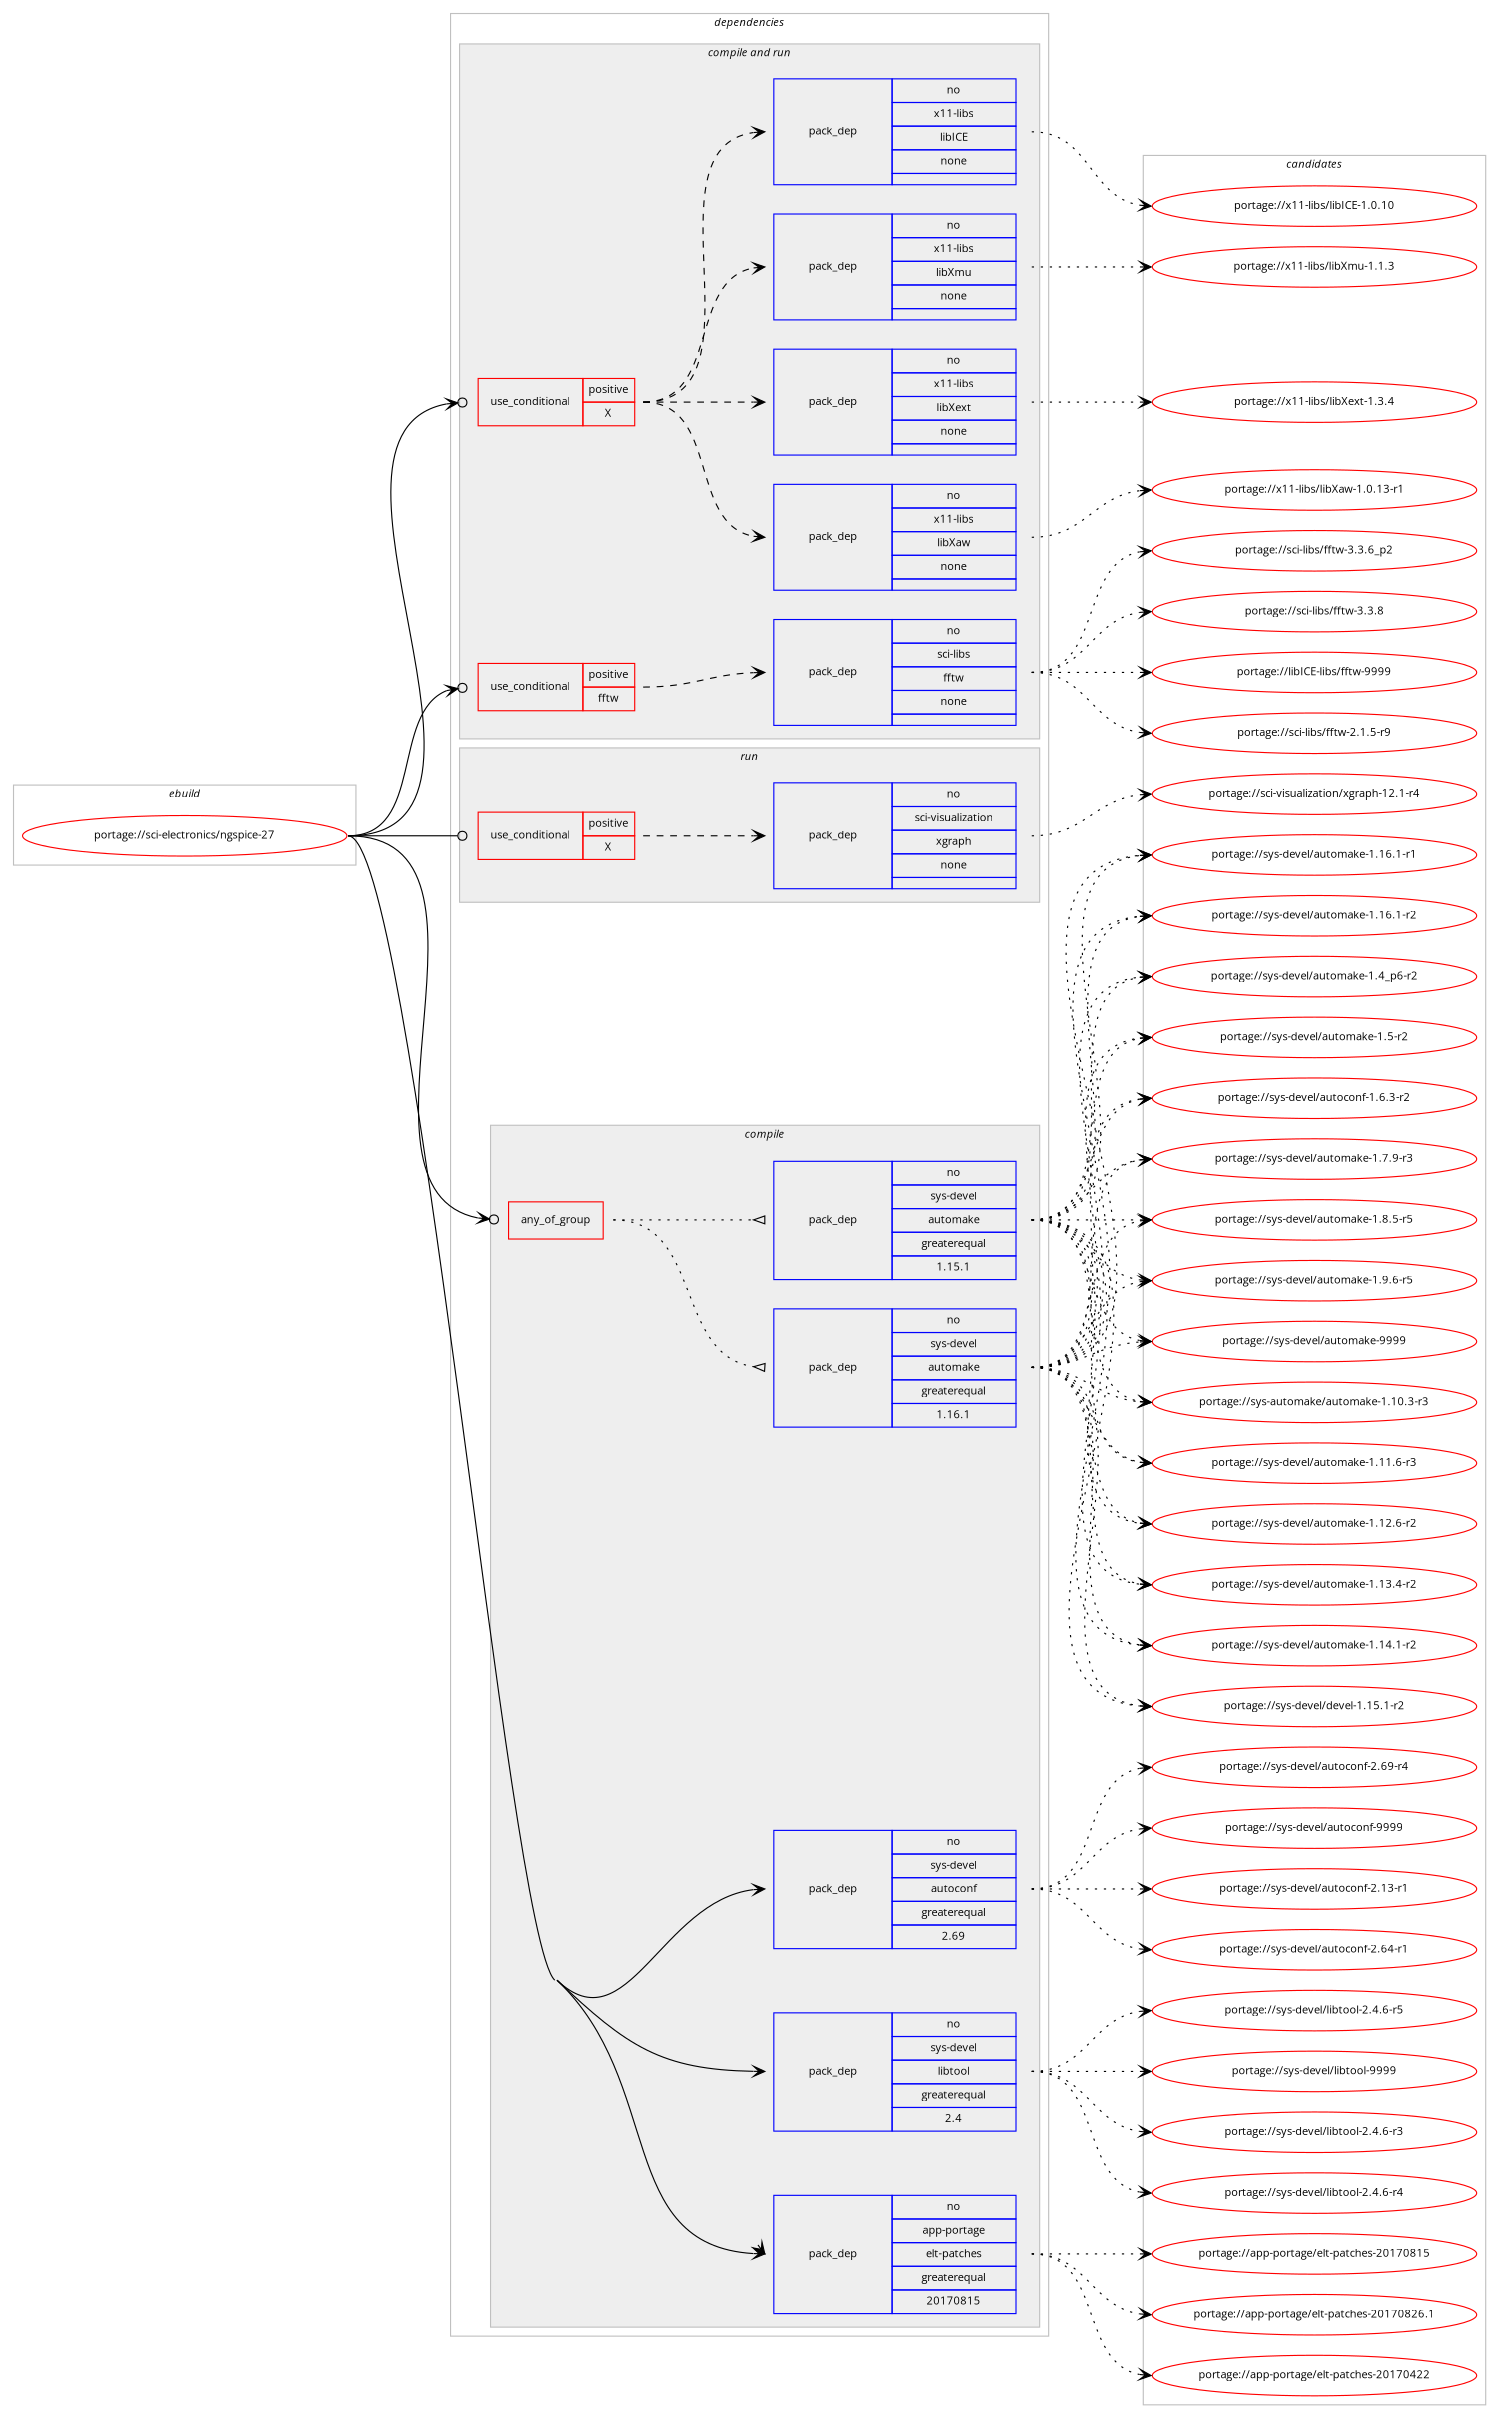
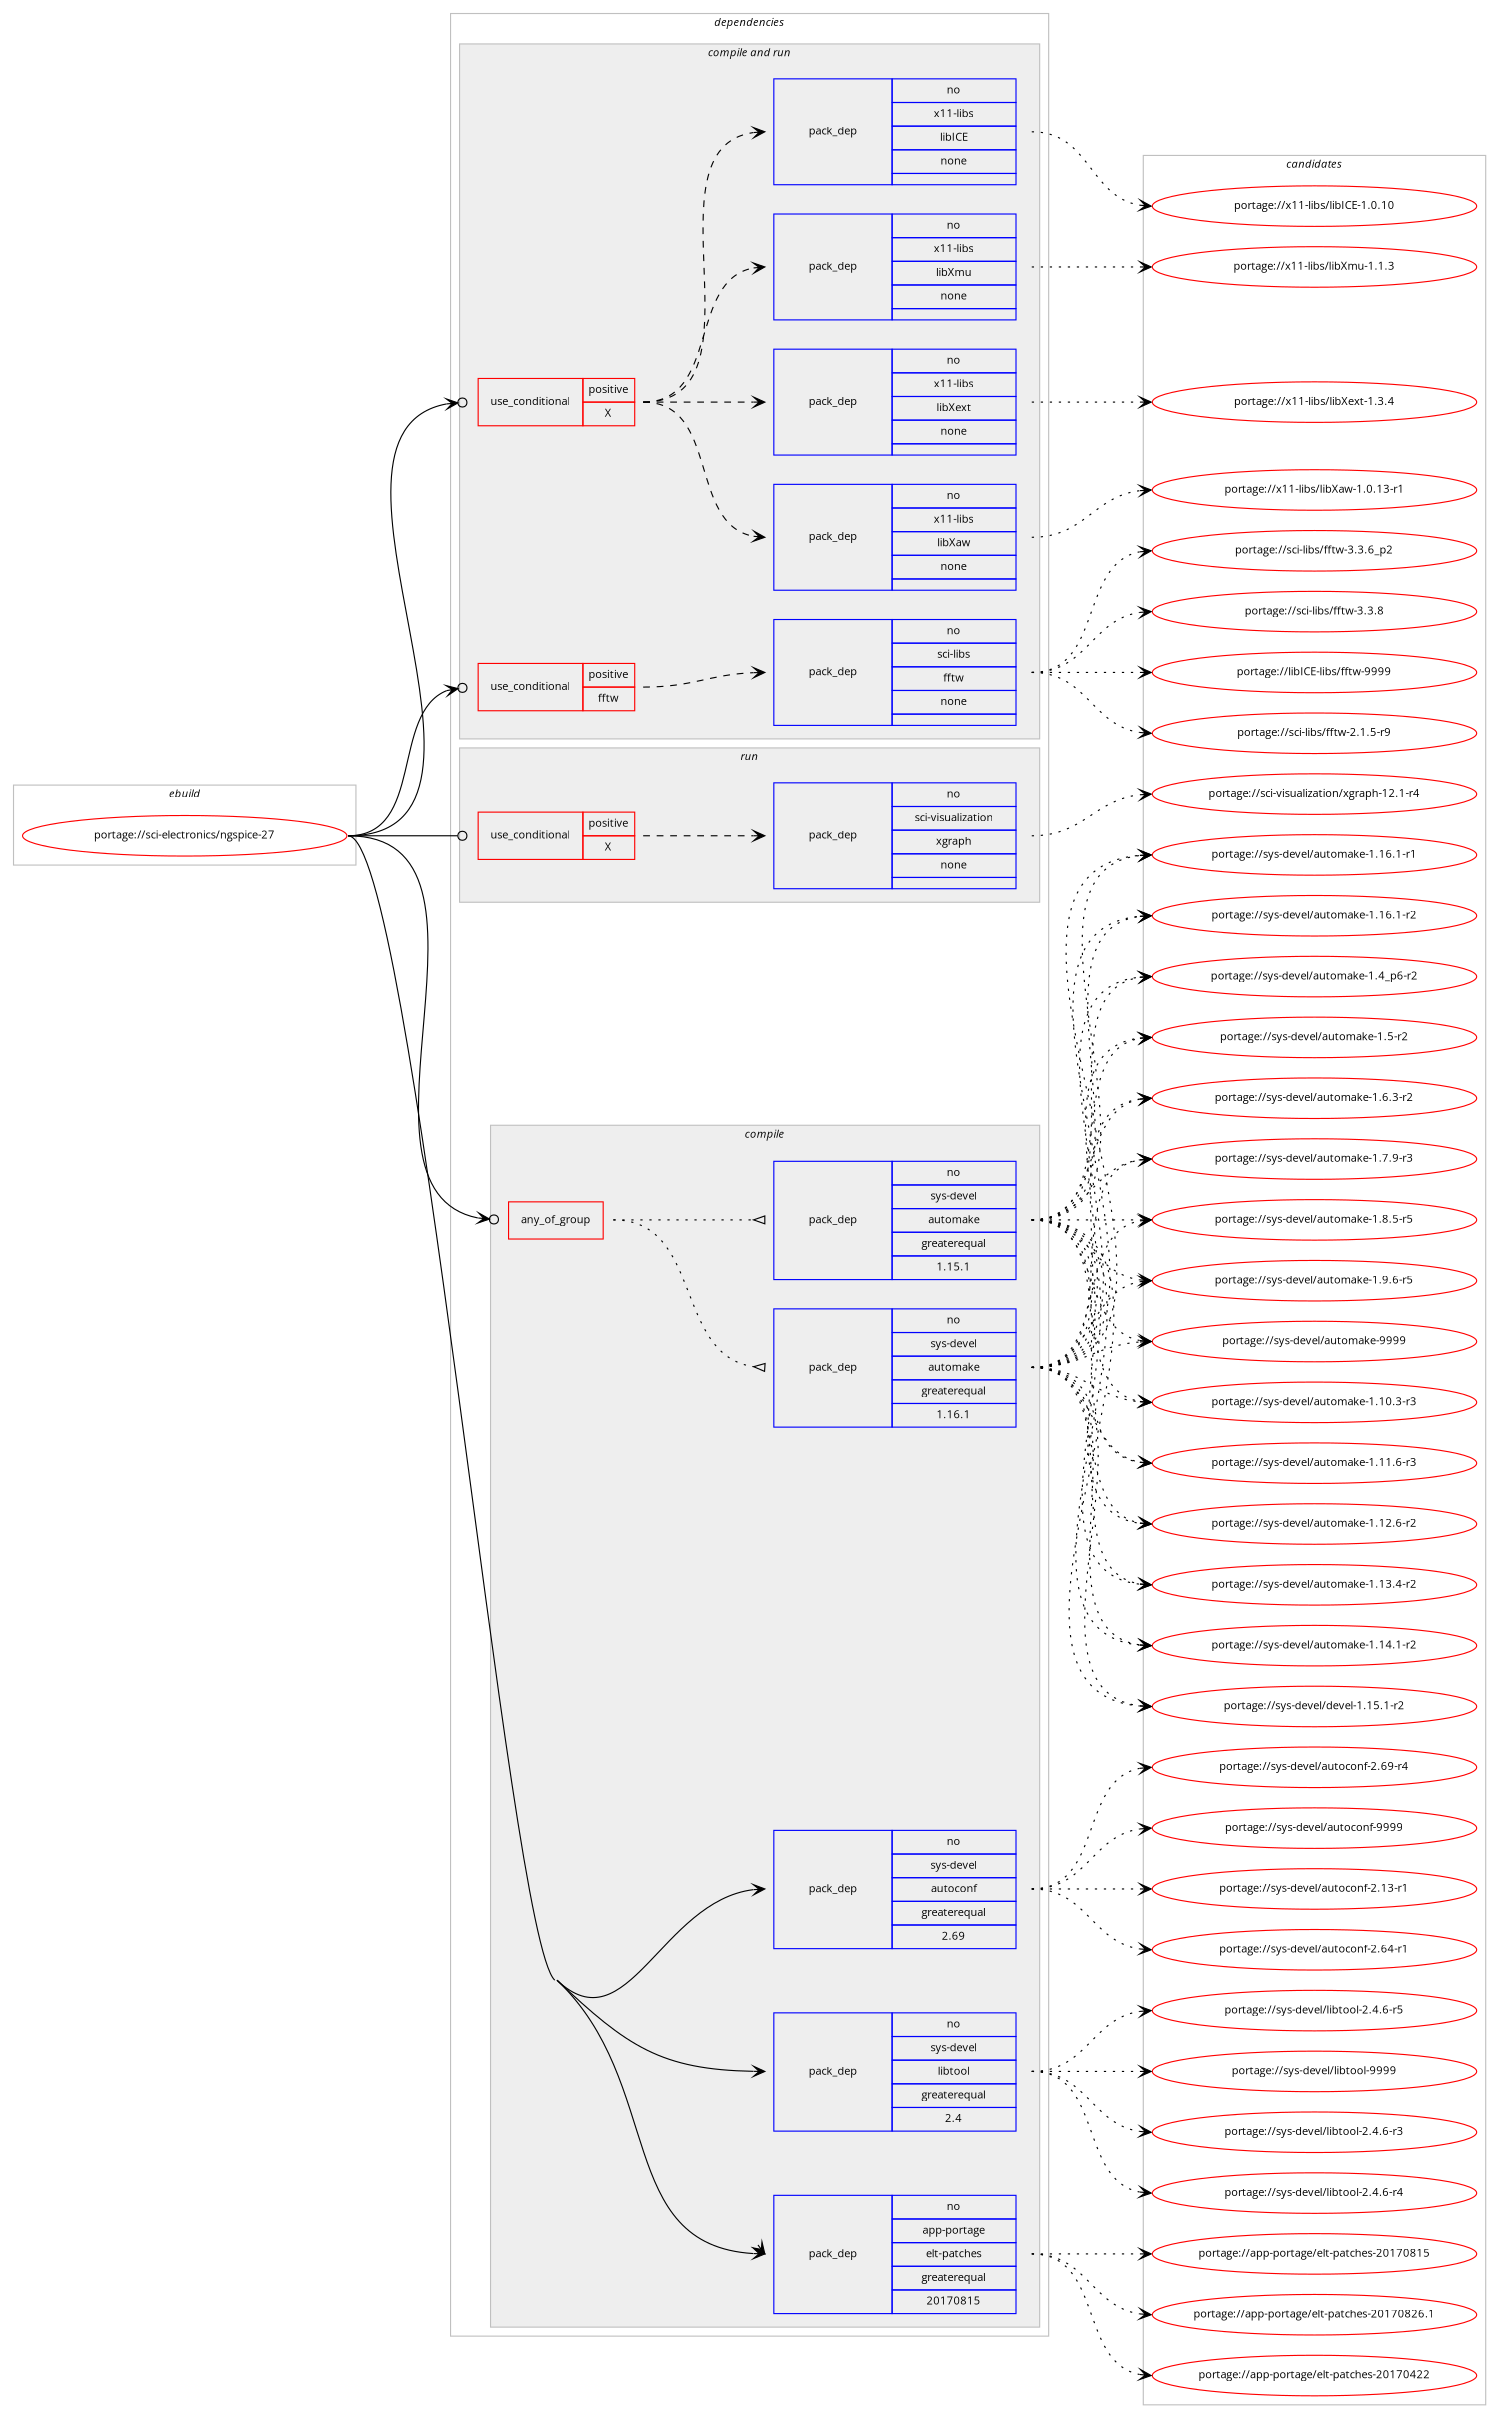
node "portage://sys-devel/autoconf-1.6.3-r2": label "portage://sys-devel/autoconf-1.6.3-r2" -> "portage://sys-devel/automake-1.6.3-r2"
node "portage://sys-automake/automake-1.10.3-r3": label "portage://sys-automake/automake-1.10.3-r3" -> "portage://sys-devel/automake-1.10.3-r3"
